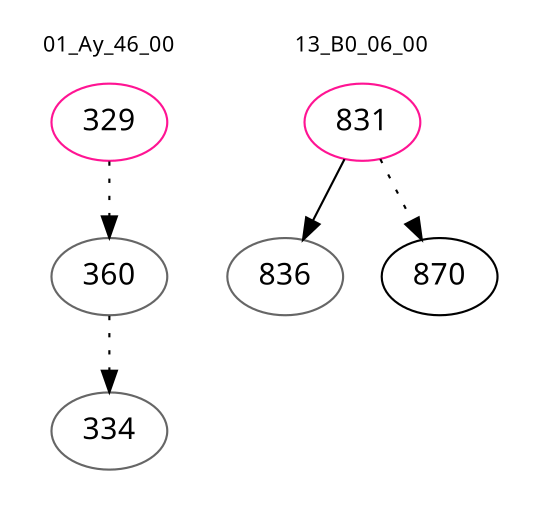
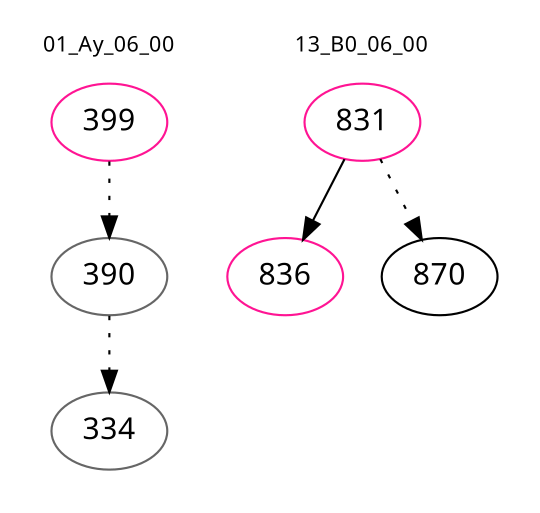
cluster "01_Ay_46_00": label "01_Ay_46_00" -> "01_Ay_06_00"
node "329": label "329" -> "399"
node "360": label "360" -> "390"
node "836": color gray40 -> deeppink
